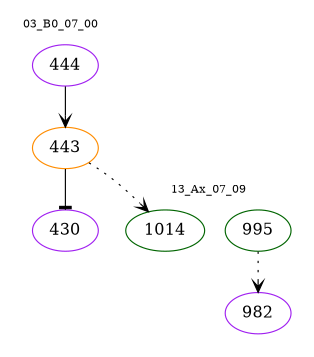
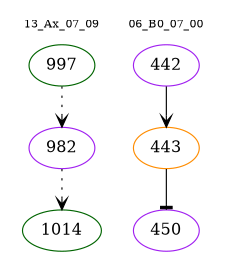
cluster "03_B0_07_00": label "03_B0_07_00" -> "06_B0_07_00"
node "444": label "444" -> "442"
edge "443" -> "1014": now "982" -> "1014"
node "430": label "430" -> "450"
node "995": label "995" -> "997"
